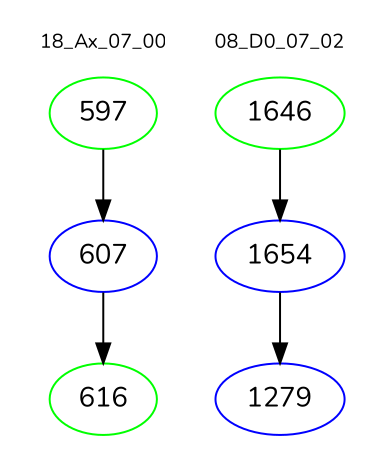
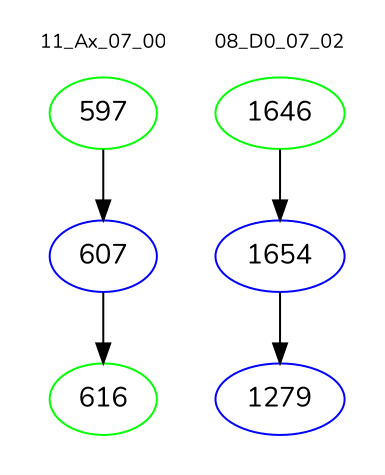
cluster "18_Ax_07_00": label "18_Ax_07_00" -> "11_Ax_07_00"
